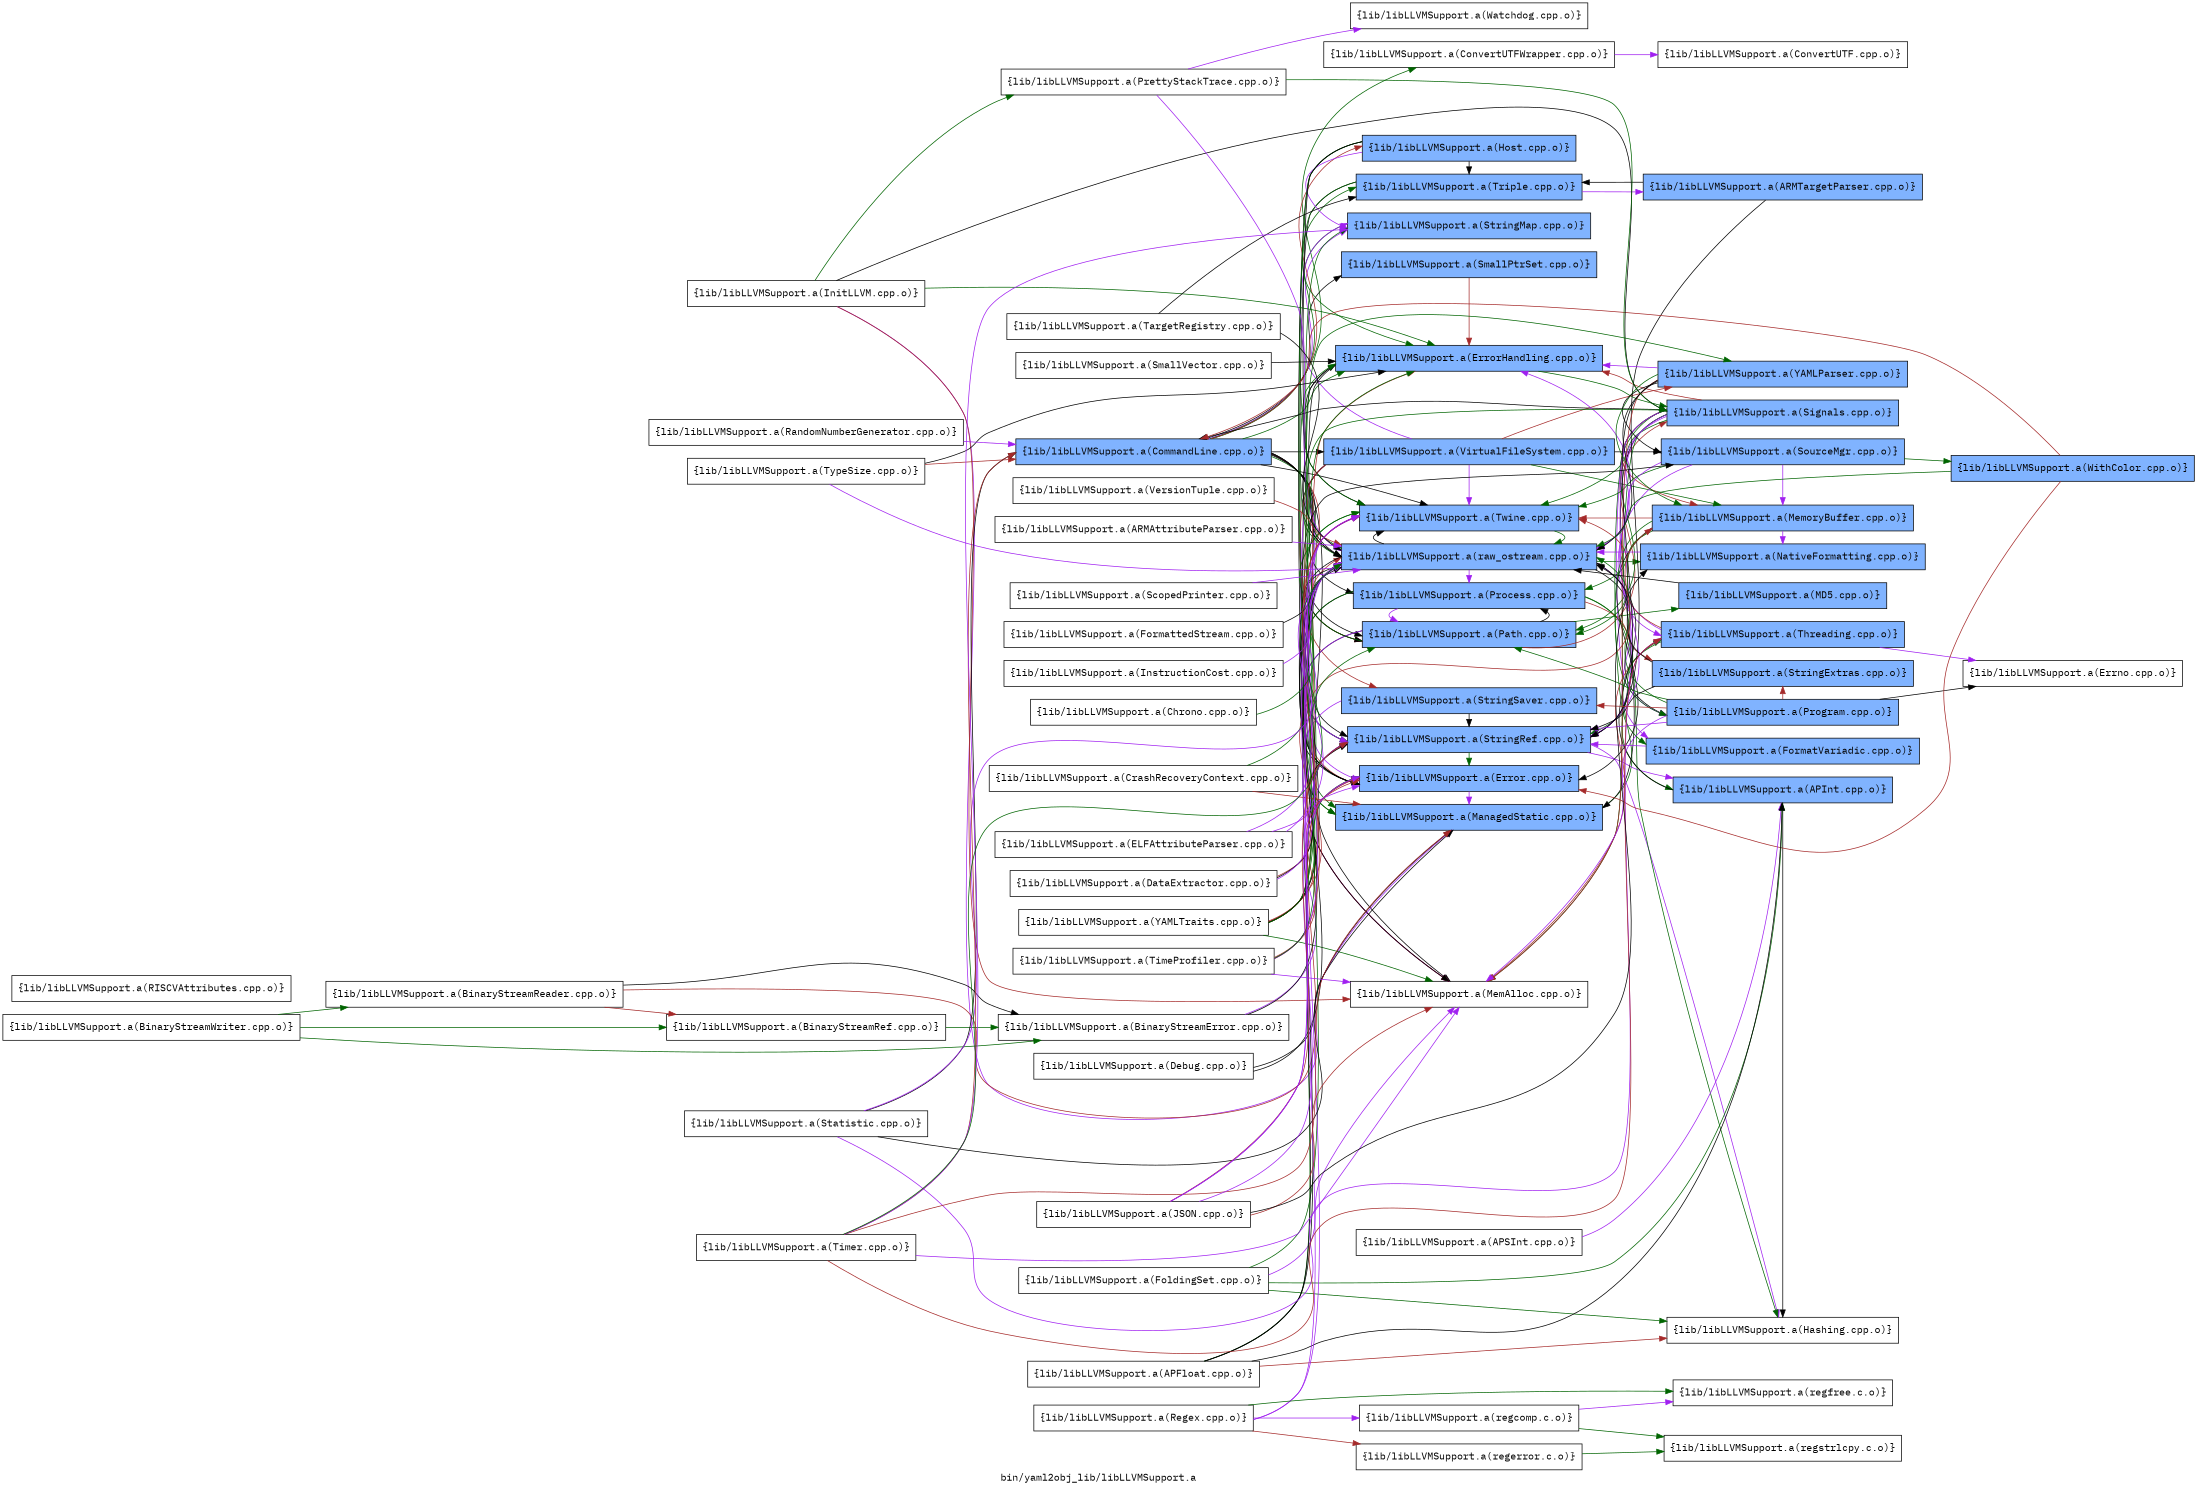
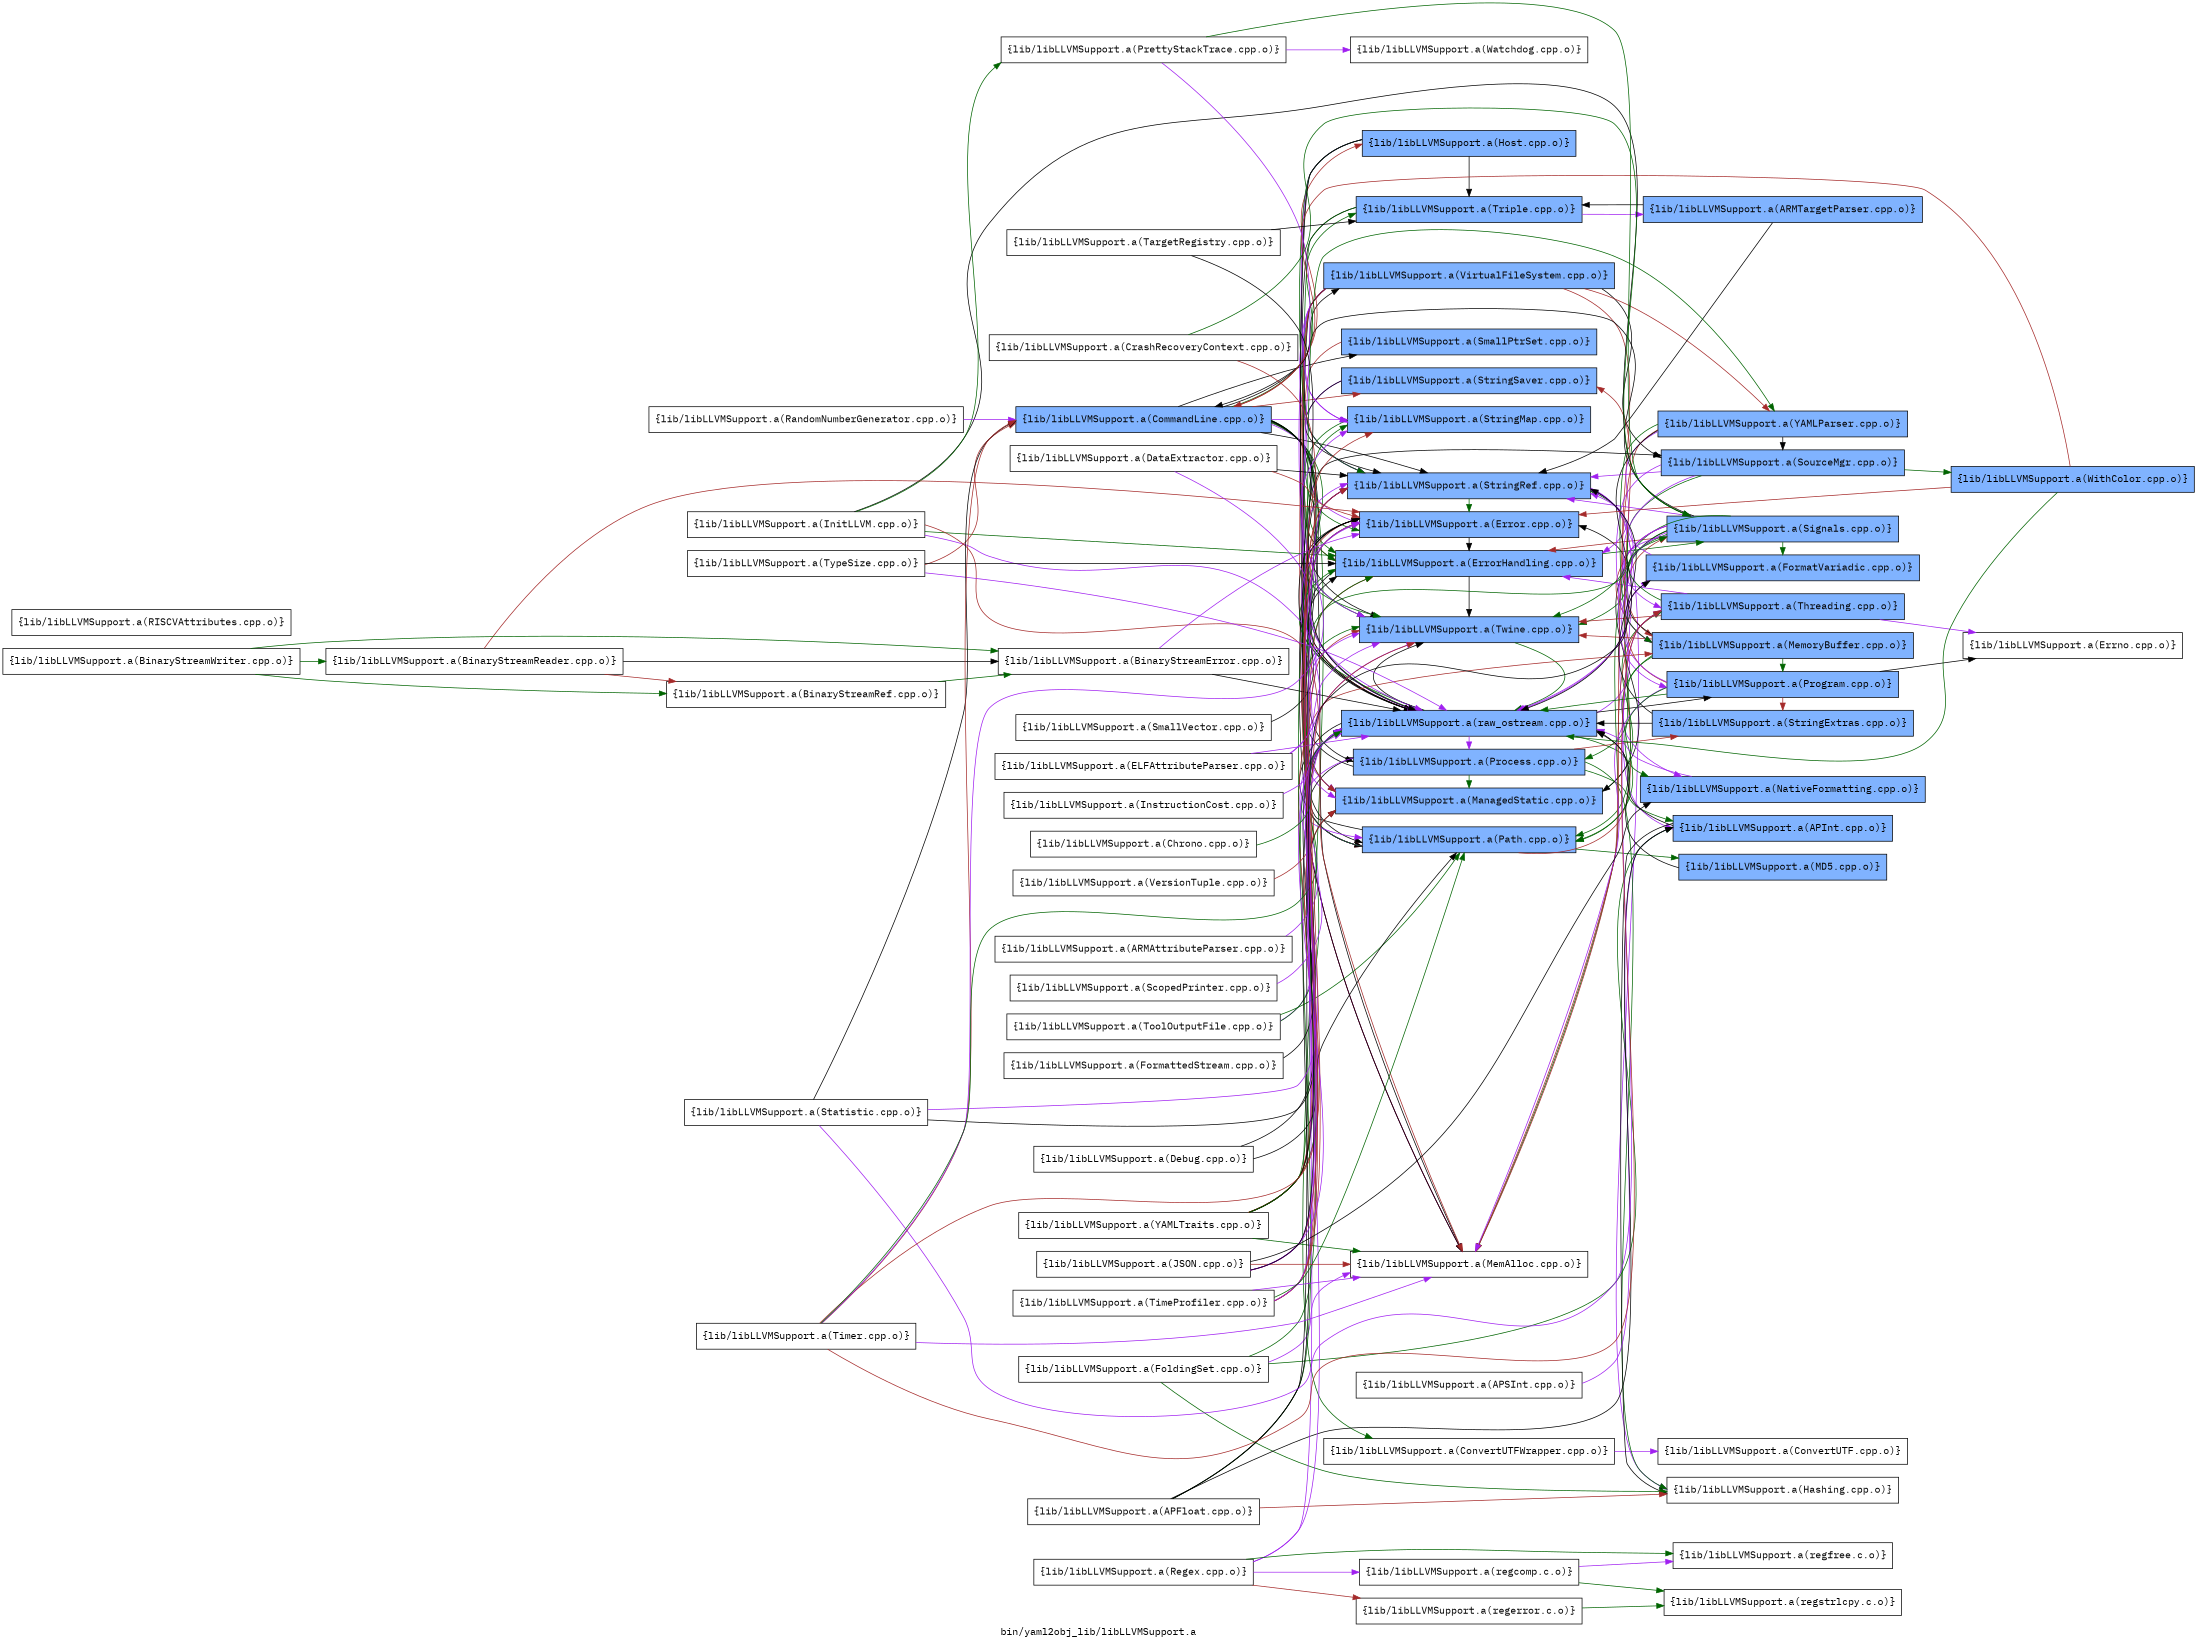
edge "{lib/libLLVMSupport.a(VirtualFileSystem.cpp.o)}" -> "{lib/libLLVMSupport.a(MemoryBuffer.cpp.o)}": color darkgreen -> brown
edge "{lib/libLLVMSupport.a(MemoryBuffer.cpp.o)}" -> "{lib/libLLVMSupport.a(NativeFormatting.cpp.o)}": now "{lib/libLLVMSupport.a(Signals.cpp.o)}" -> "{lib/libLLVMSupport.a(NativeFormatting.cpp.o)}"
edge "{lib/libLLVMSupport.a(YAMLParser.cpp.o)}" -> "{lib/libLLVMSupport.a(StringRef.cpp.o)}": removed
edge "{lib/libLLVMSupport.a(VirtualFileSystem.cpp.o)}" -> "{lib/libLLVMSupport.a(ManagedStatic.cpp.o)}": now "{lib/libLLVMSupport.a(VirtualFileSystem.cpp.o)}" -> "{lib/libLLVMSupport.a(Error.cpp.o)}"
edge "{lib/libLLVMSupport.a(JSON.cpp.o)}" -> "{lib/libLLVMSupport.a(FormatVariadic.cpp.o)}": added
edge "{lib/libLLVMSupport.a(TimeProfiler.cpp.o)}" -> "{lib/libLLVMSupport.a(StringMap.cpp.o)}": added
edge "{lib/libLLVMSupport.a(Debug.cpp.o)}" -> "{lib/libLLVMSupport.a(ManagedStatic.cpp.o)}": now "{lib/libLLVMSupport.a(Debug.cpp.o)}" -> "{lib/libLLVMSupport.a(Path.cpp.o)}"
node "{lib/libLLVMSupport.a(ToolOutputFile.cpp.o)}": added
